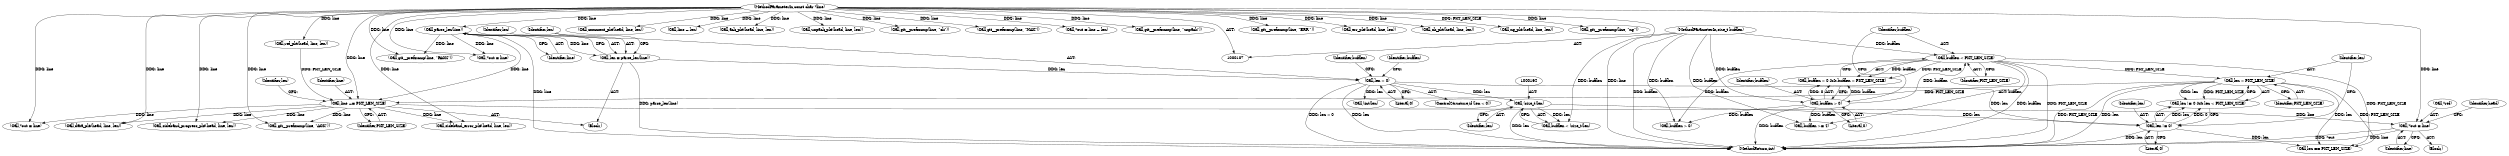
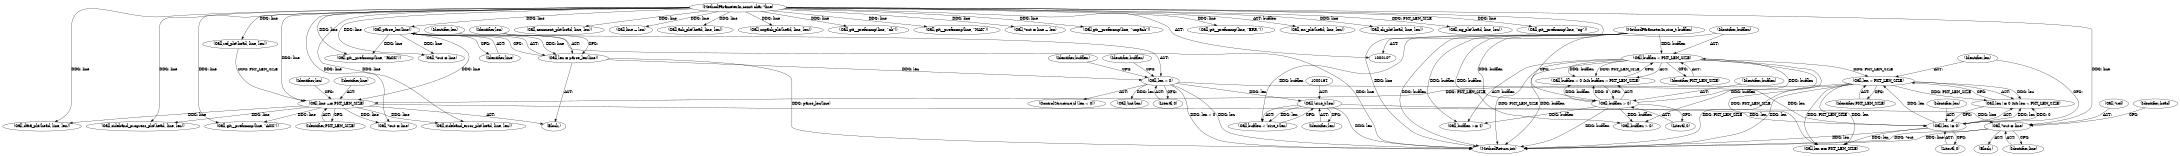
edge "(MethodParameterIn,const char *line)" -> "(Call,err_pkt(head, line, len))": label "DDG: line" -> "AST: bufflen"
edge "(Call,len != 0)" -> "(Call,len < PKT_LEN_SIZE)": added, label "DDG: len"
